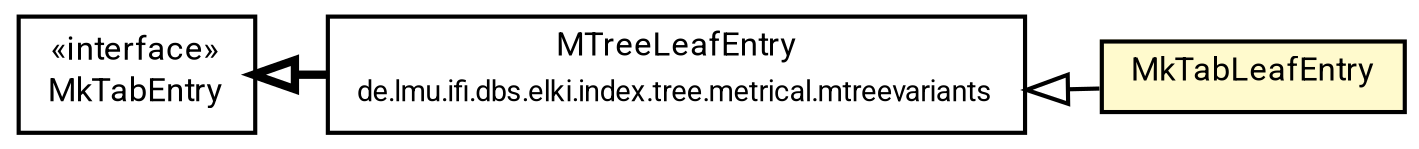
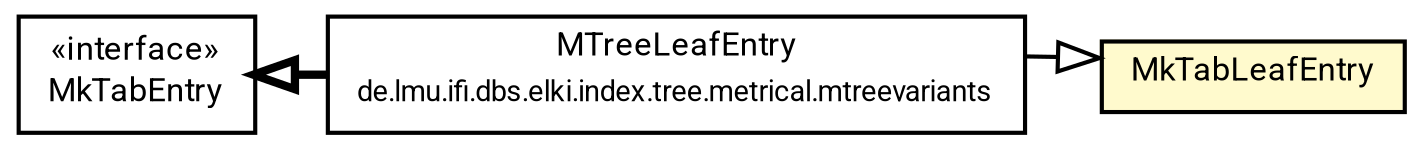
edge "MkTabLeafEntry" -> "MTreeLeafEntry": reversed
